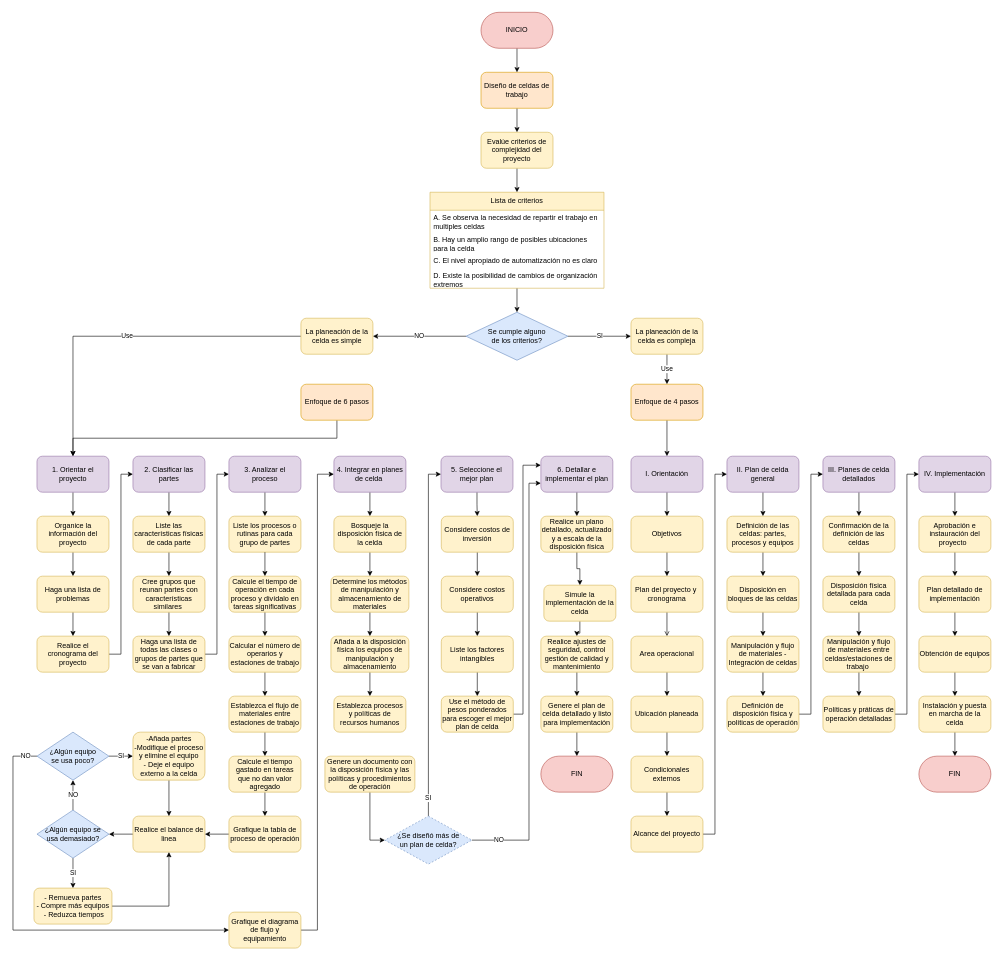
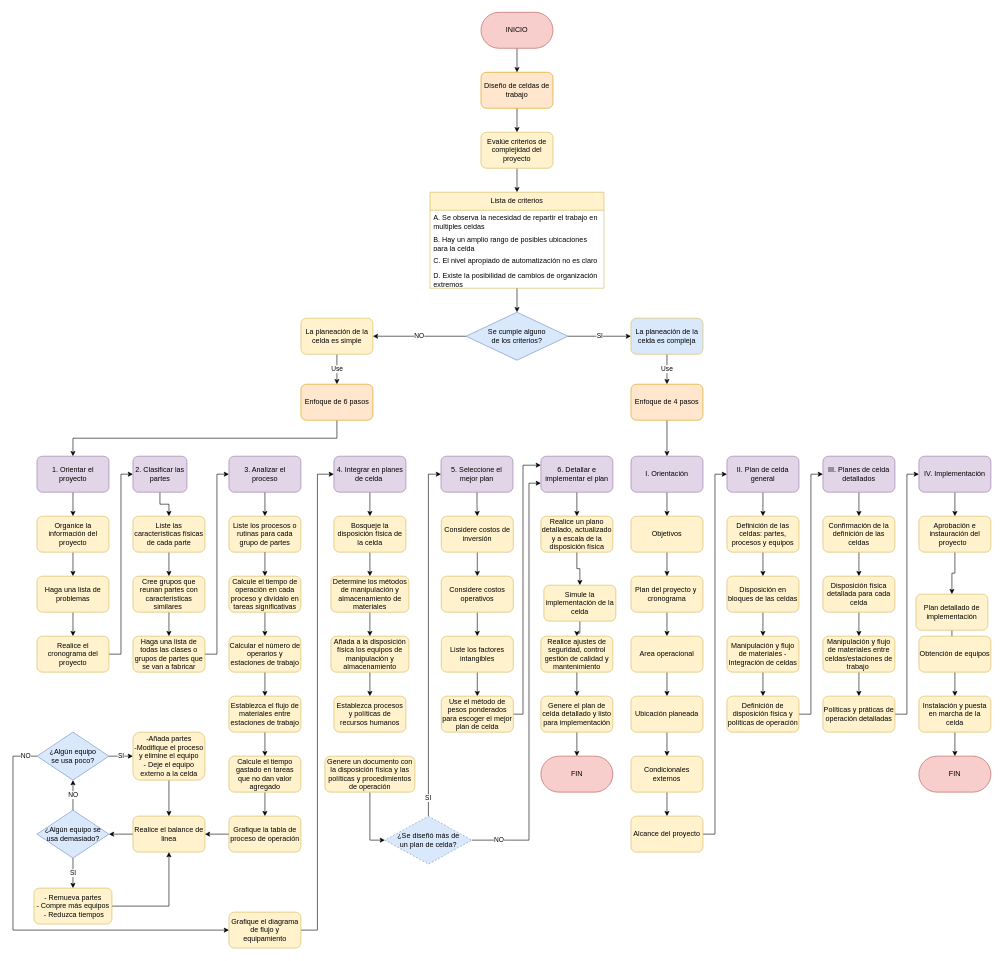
edge "La planeación de la celda es simple" -> "1. Orientar el proyecto": now "La planeación de la celda es simple" -> "Enfoque de 6 pasos"
node "La planeación de la celda es compleja": fillcolor #fff2cc -> #dae8fc
node "2. Clasificar las partes": size 72x36 -> 54x36
node "Plan detallado de implementación": moved (955, 594) -> (952, 612)
edge "Plan del proyecto y cronograma" -> "Area operacional": arrowhead open -> classic
